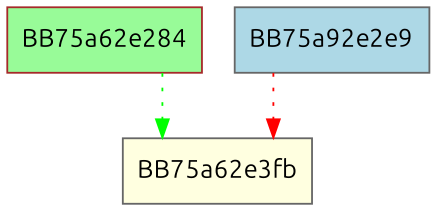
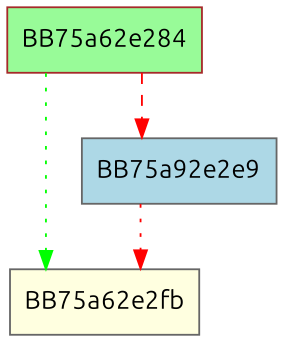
edge "BB75a62e284" -> "BB75a92e2e9": added
node "BB75a62e3fb": label "BB75a62e3fb" -> "BB75a62e2fb"
